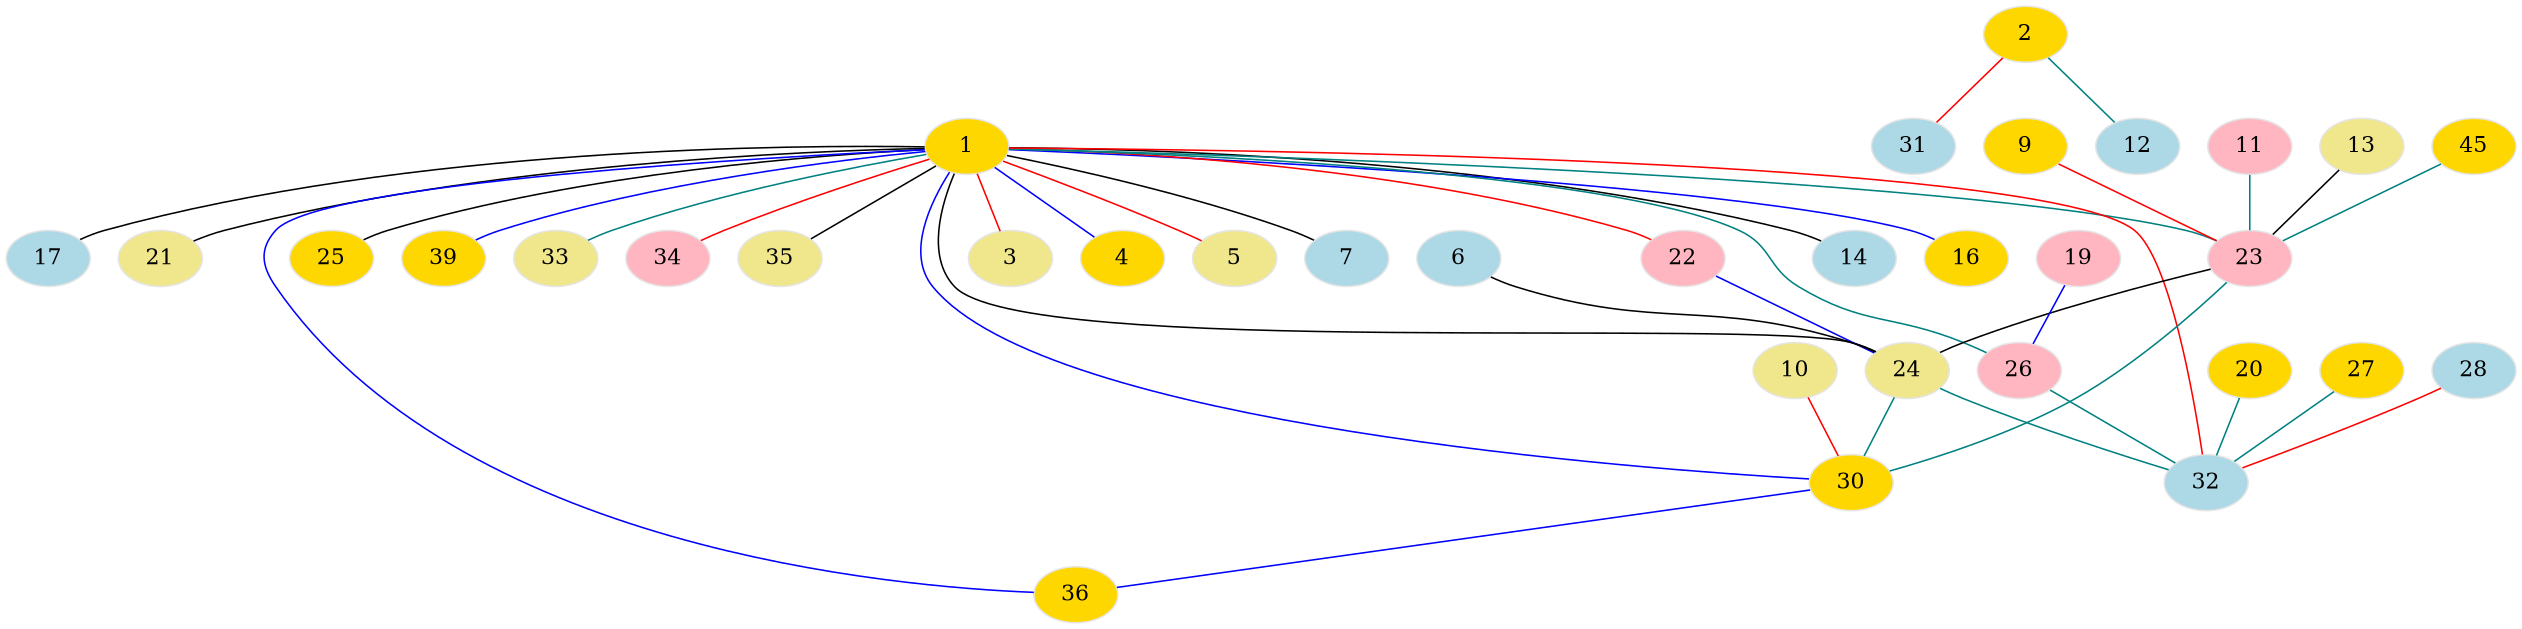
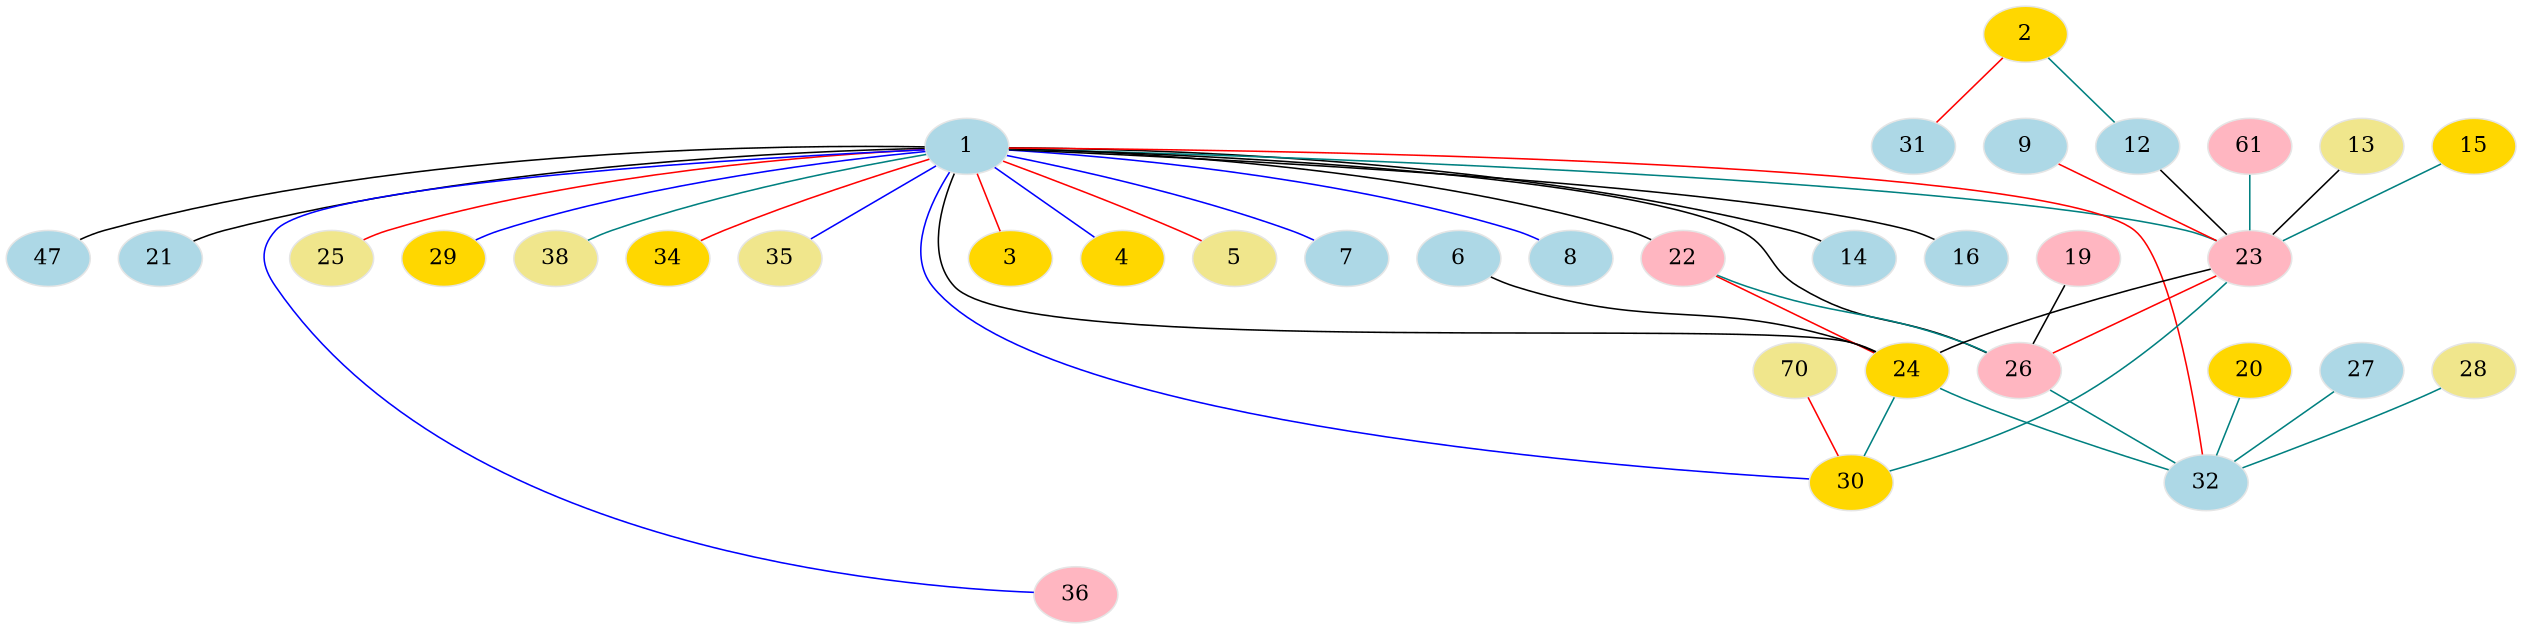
node "1": fillcolor gold -> lightblue
node "9": fillcolor gold -> lightblue
node "11": label "11" -> "61"
node "45": label "45" -> "15"
edge "1" -- "25": color black -> red
edge "1" -- "22": color red -> black
edge "1" -- "7": color black -> blue
edge "1" -- "16": color blue -> black
edge "1" -- "35": color black -> blue
edge "12" -- "23": added
edge "1" -- "26": color teal -> black
node "17": label "17" -> "47"
node "21": fillcolor khaki -> lightblue
node "25": fillcolor gold -> khaki
node "39": label "39" -> "29"
node "33": label "33" -> "38"
node "34": fillcolor lightpink -> gold
node "3": fillcolor khaki -> gold
node "8": added
node "16": fillcolor gold -> lightblue
edge "22" -- "26": added
edge "22" -- "24": color blue -> red
edge "23" -- "26": added
edge "19" -- "26": color blue -> black
node "10": label "10" -> "70"
node "24": fillcolor khaki -> gold
node "27": fillcolor gold -> lightblue
node "28": fillcolor lightblue -> khaki
edge "28" -- "32": color red -> teal
edge "30" -- "36": removed
node "36": fillcolor gold -> lightpink
